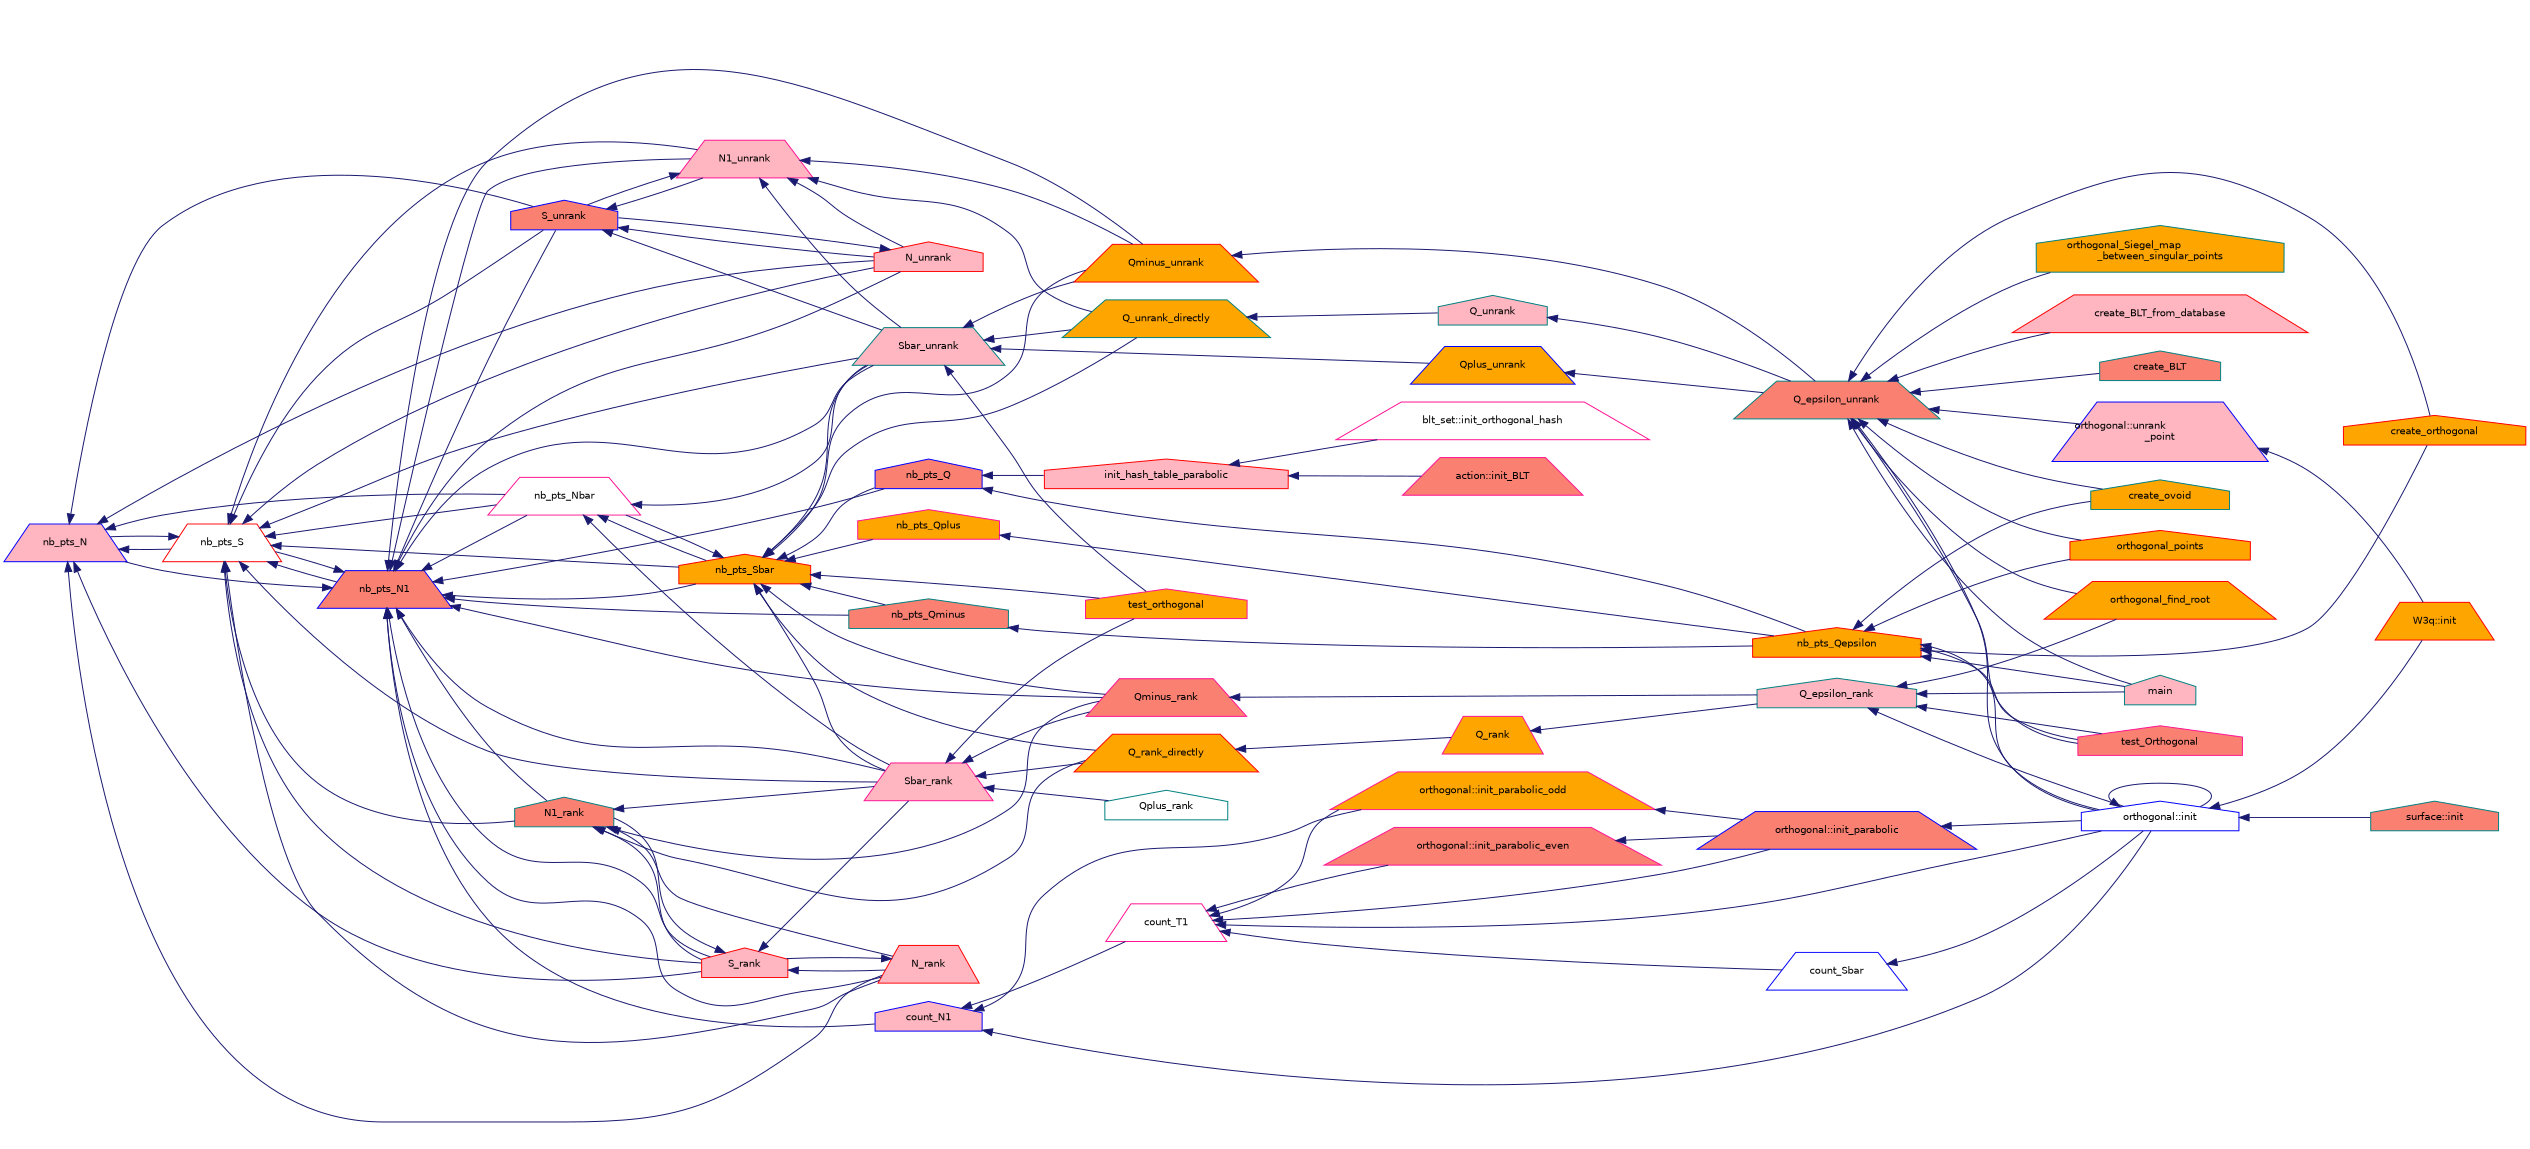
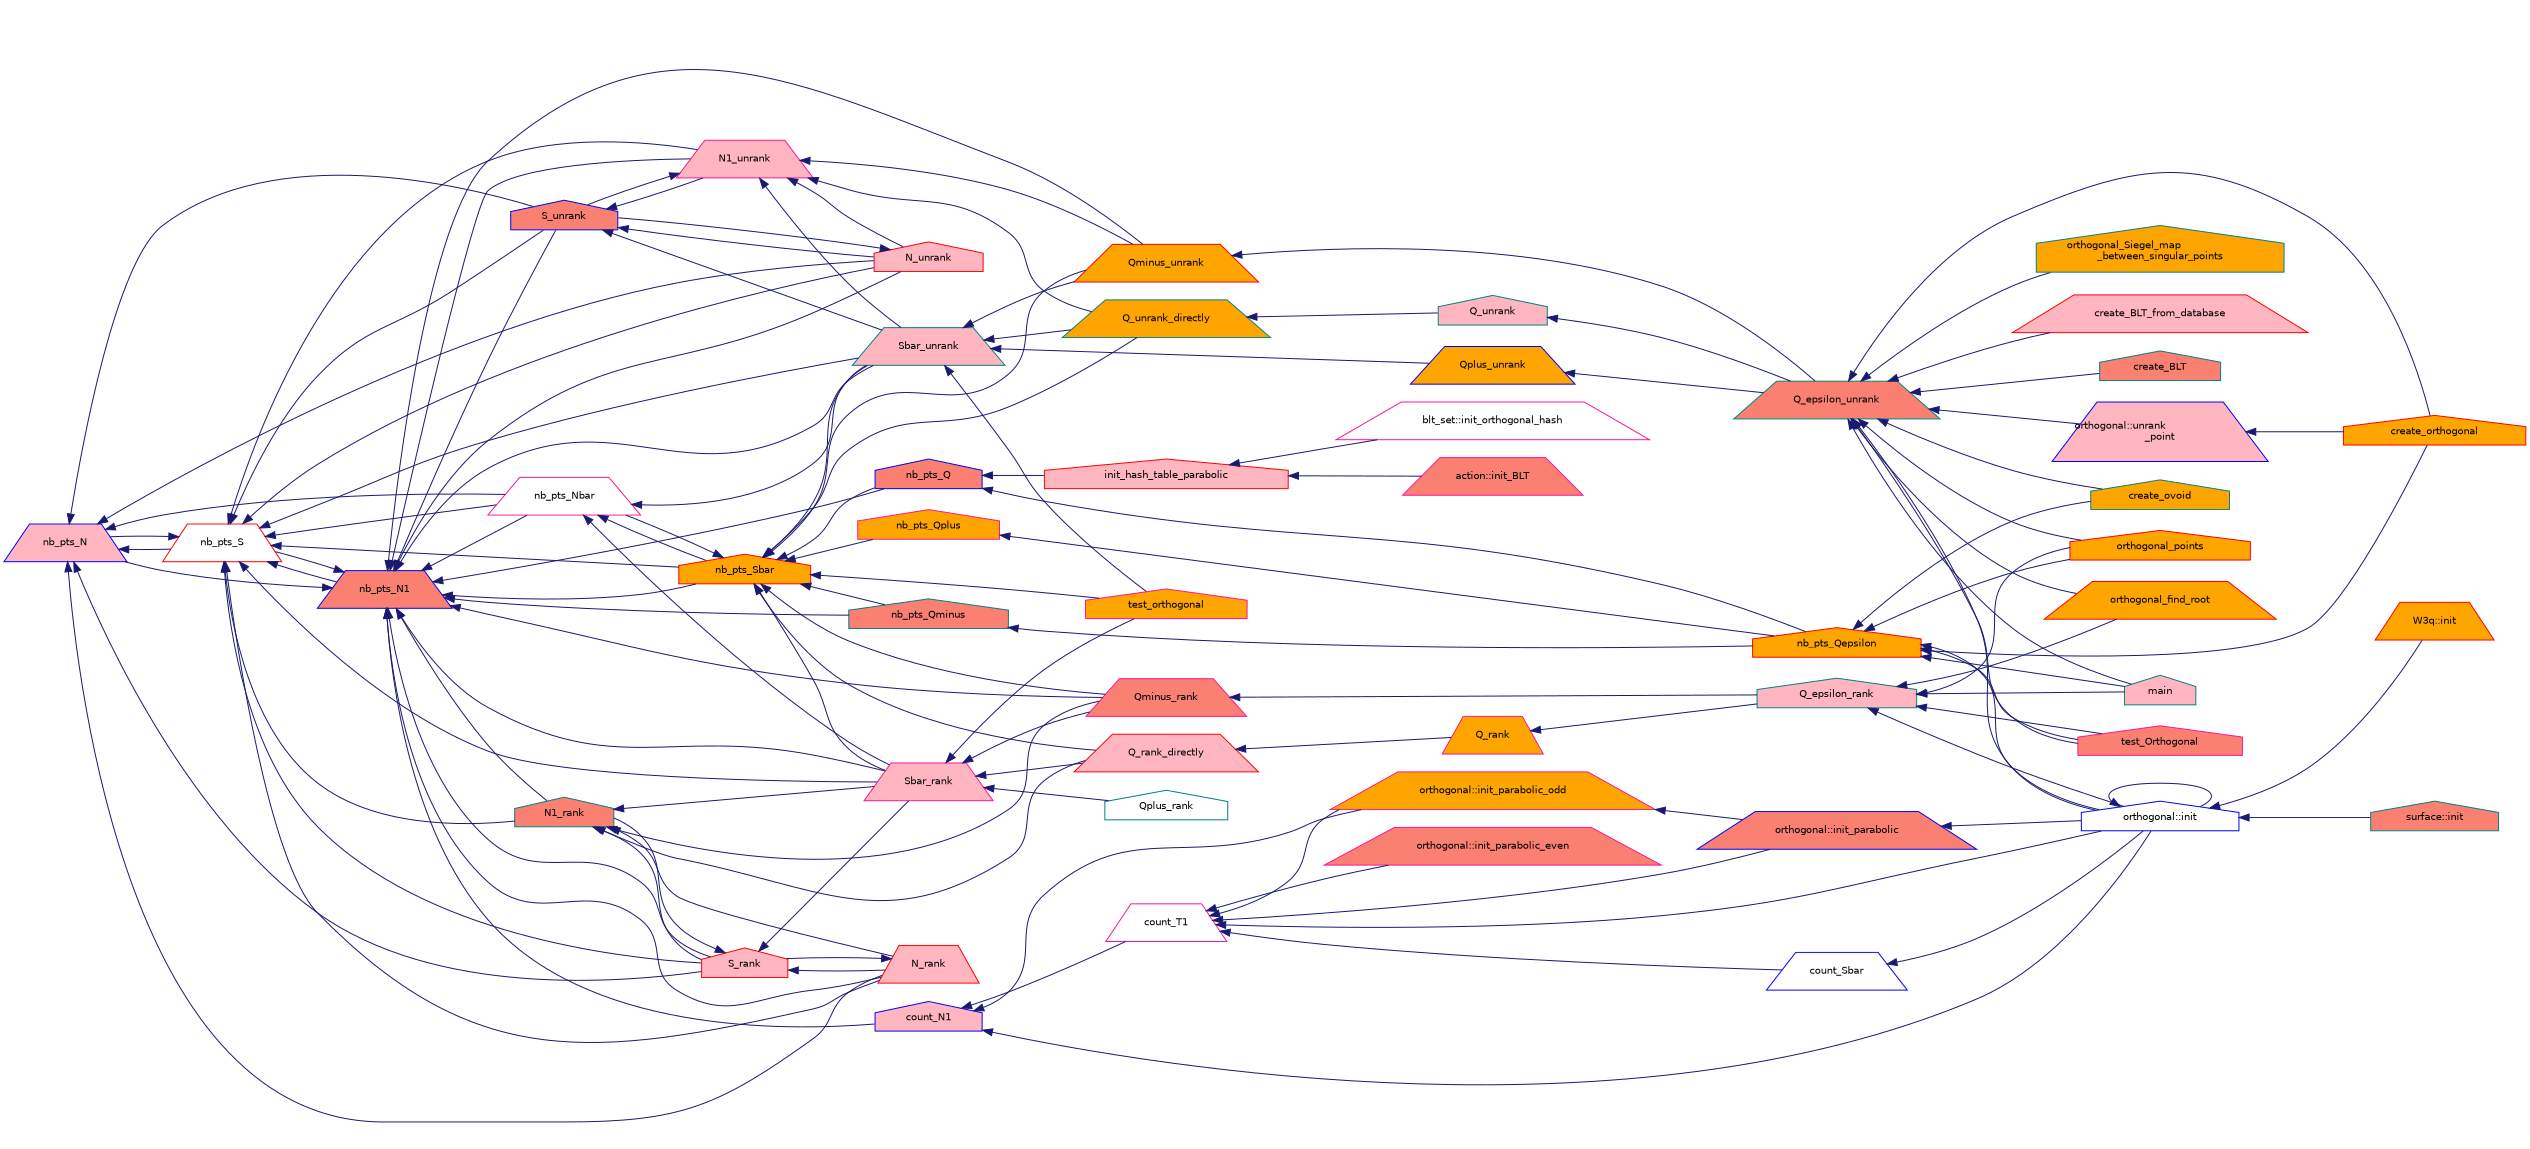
edge "W3q::init" -> "orthogonal::unrank _point": now "create_orthogonal" -> "orthogonal::unrank _point"
edge "orthogonal_points" -> "Q_epsilon_rank": added
node "Q_rank_directly": fillcolor orange -> lightpink
edge "orthogonal::init_parabolic" -> "orthogonal::init_parabolic_even": removed
